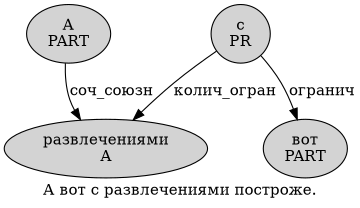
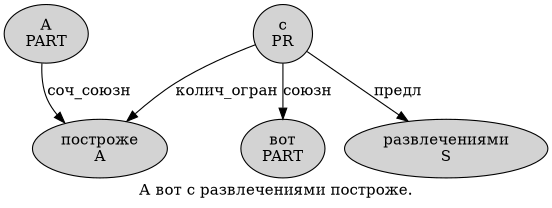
edge "с PR" -> "вот PART": label "огранич" -> "союзн"
node "развлечениями A": label "развлечениями A" -> "построже A"
node "развлечениями S": added
